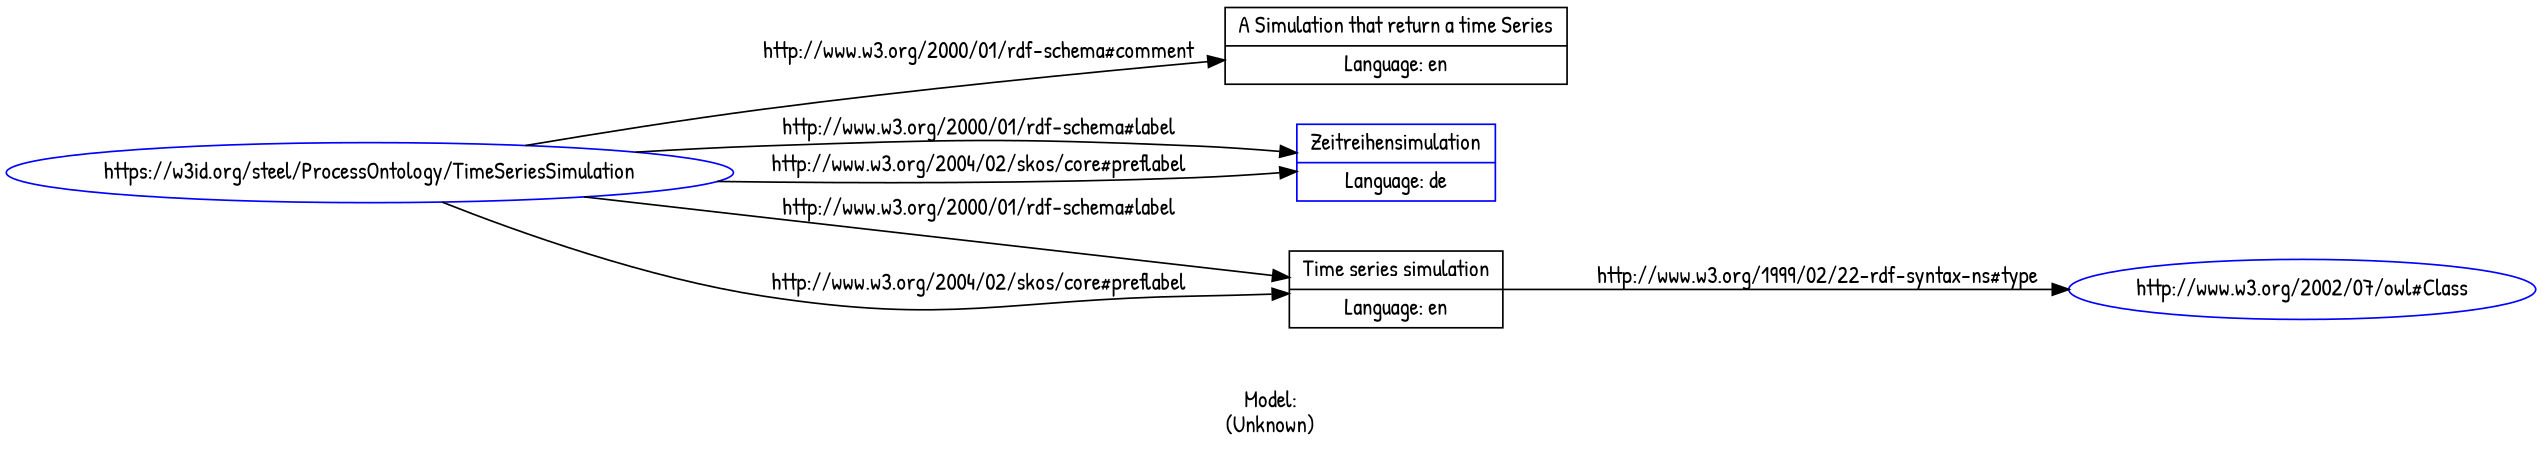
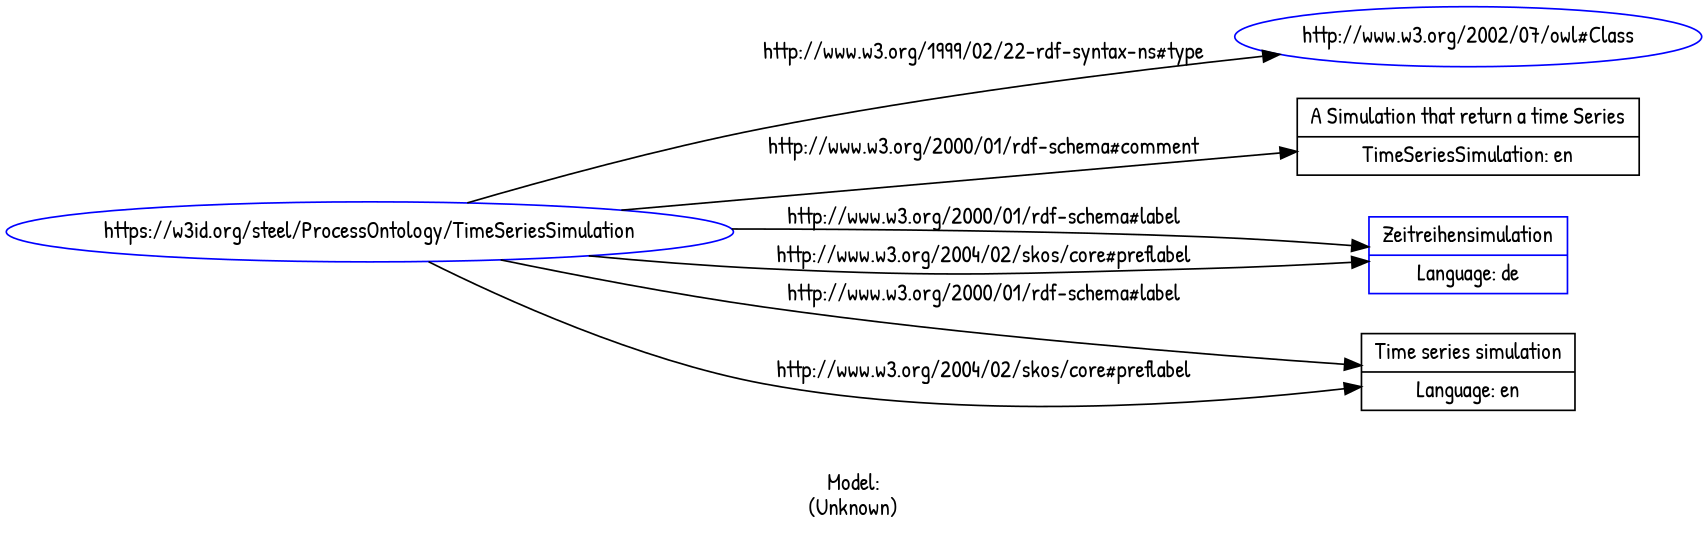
node "A Simulation that return a time Series": text "Language: en" -> "TimeSeriesSimulation: en"
edge "Time series simulation" -> "http://www.w3.org/2002/07/owl#Class": now "https://w3id.org/steel/ProcessOntology/TimeSeriesSimulation" -> "http://www.w3.org/2002/07/owl#Class"
